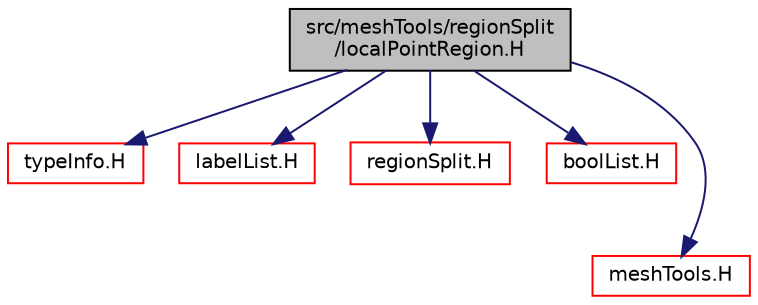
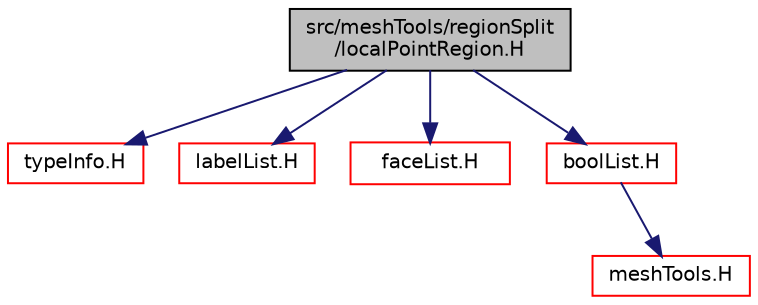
edge "src/meshTools/regionSplit /localPointRegion.H" -> "meshTools.H": now "boolList.H" -> "meshTools.H"
node "regionSplit.H": label "regionSplit.H" -> "faceList.H"
